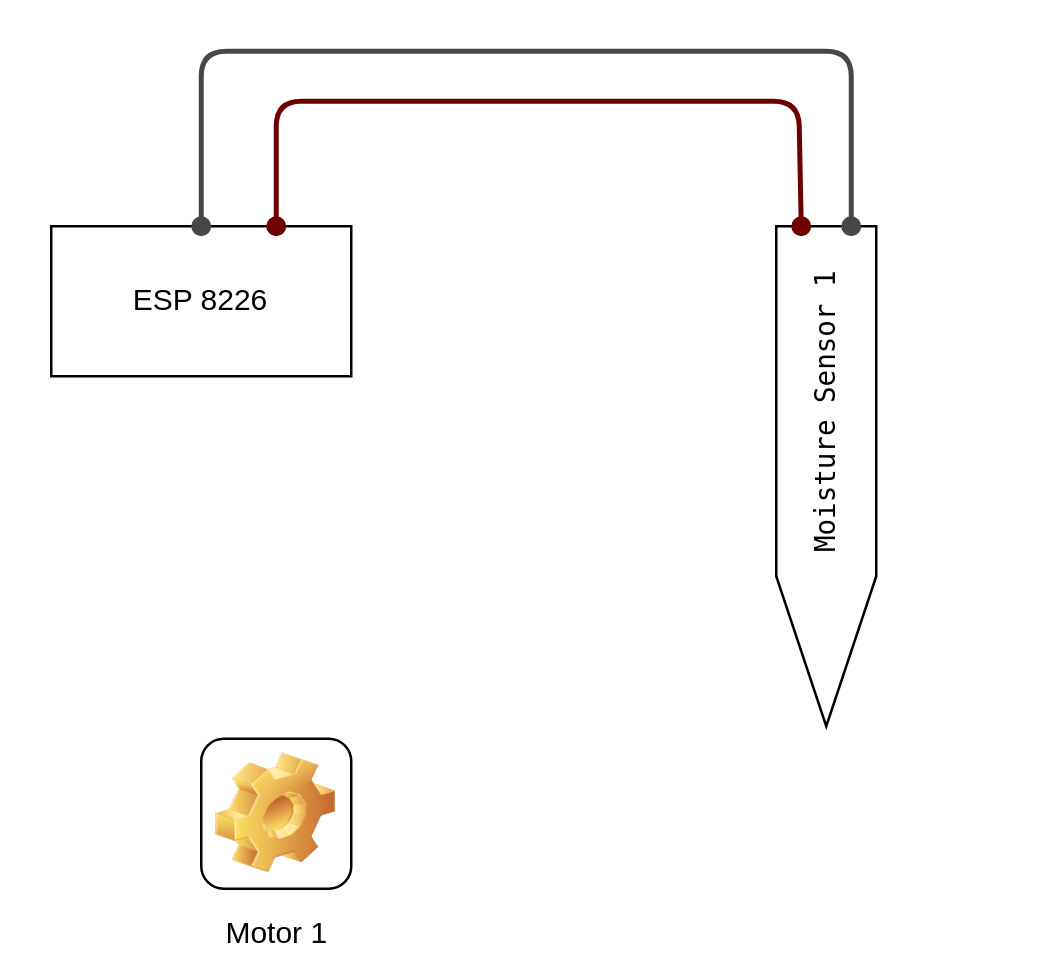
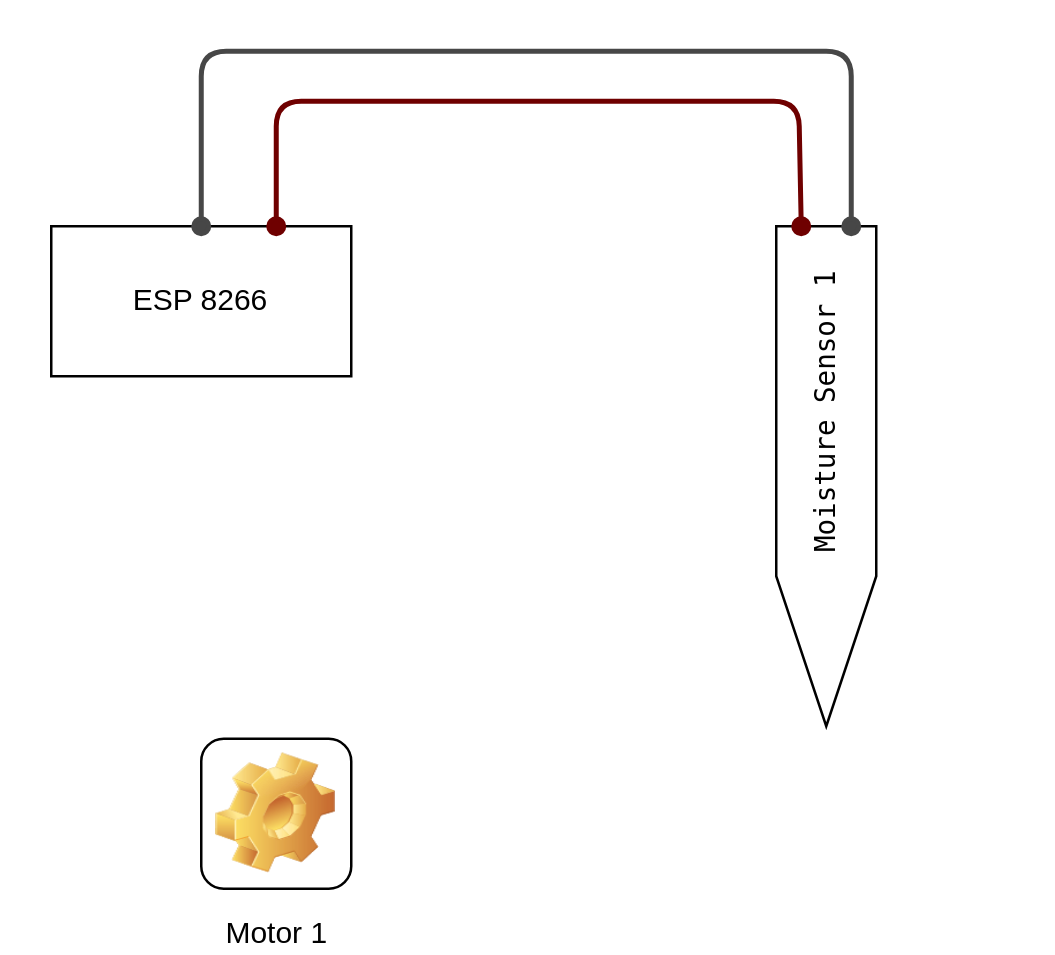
node "ESP 8226": label "ESP 8226" -> "ESP 8266"
